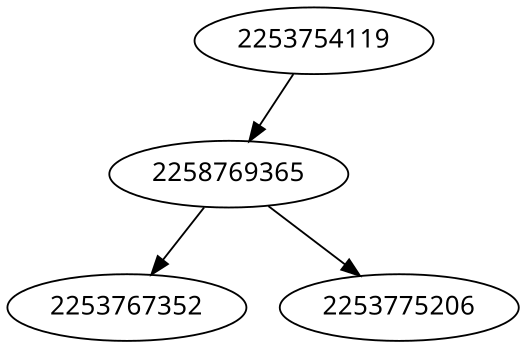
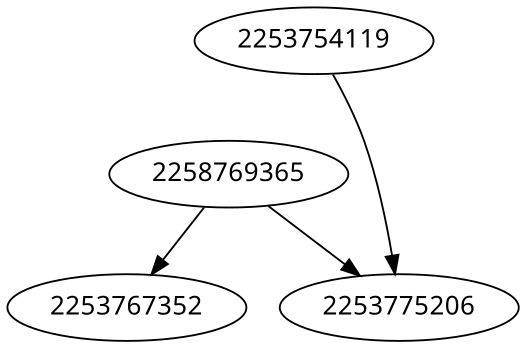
edge "2253754119" -> "2258769365": now "2253754119" -> "2253775206"
